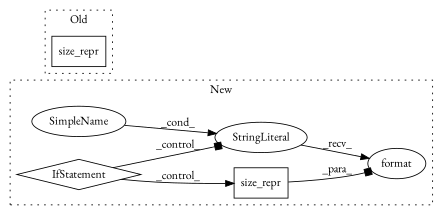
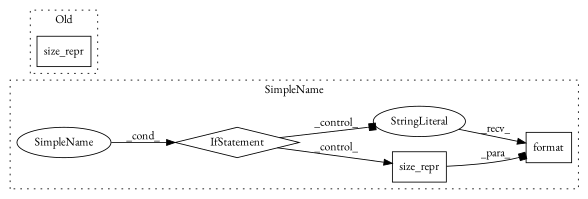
cluster "New": label "New" -> "SimpleName"
edge "SimpleName" -> "StringLiteral": now "SimpleName" -> "IfStatement"
node "format": shape ellipse -> box
